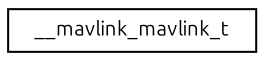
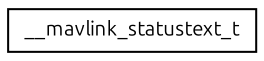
node "__mavlink_mavlink_t": label "__mavlink_mavlink_t" -> "__mavlink_statustext_t"
